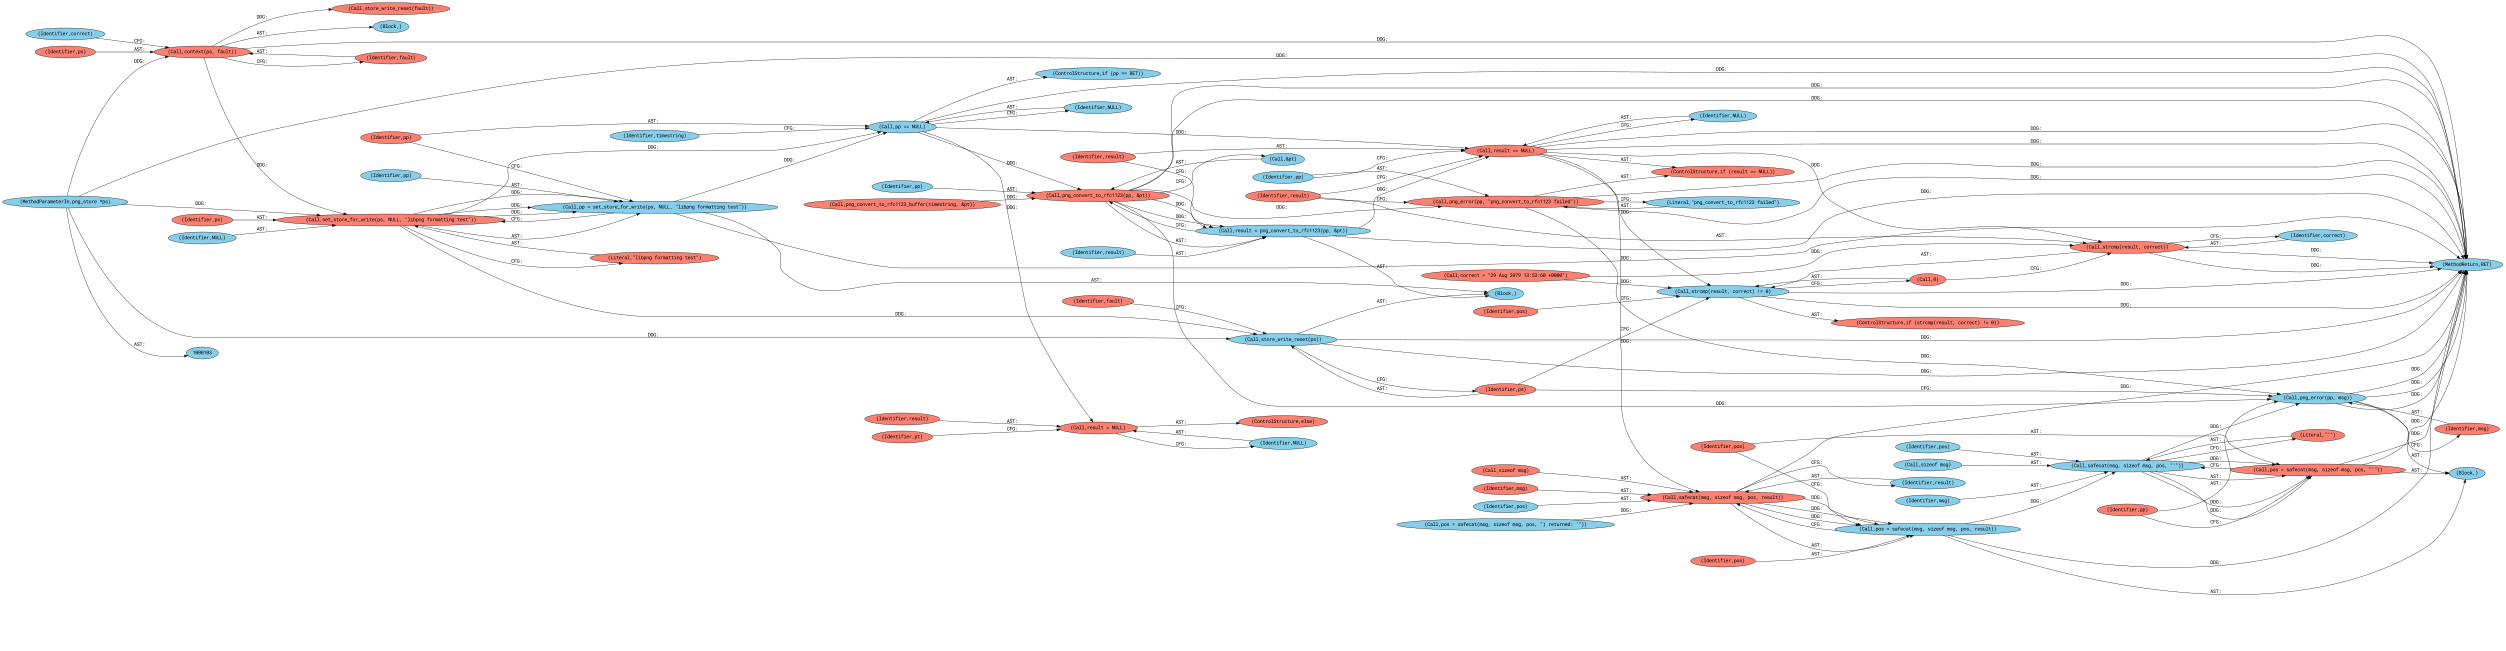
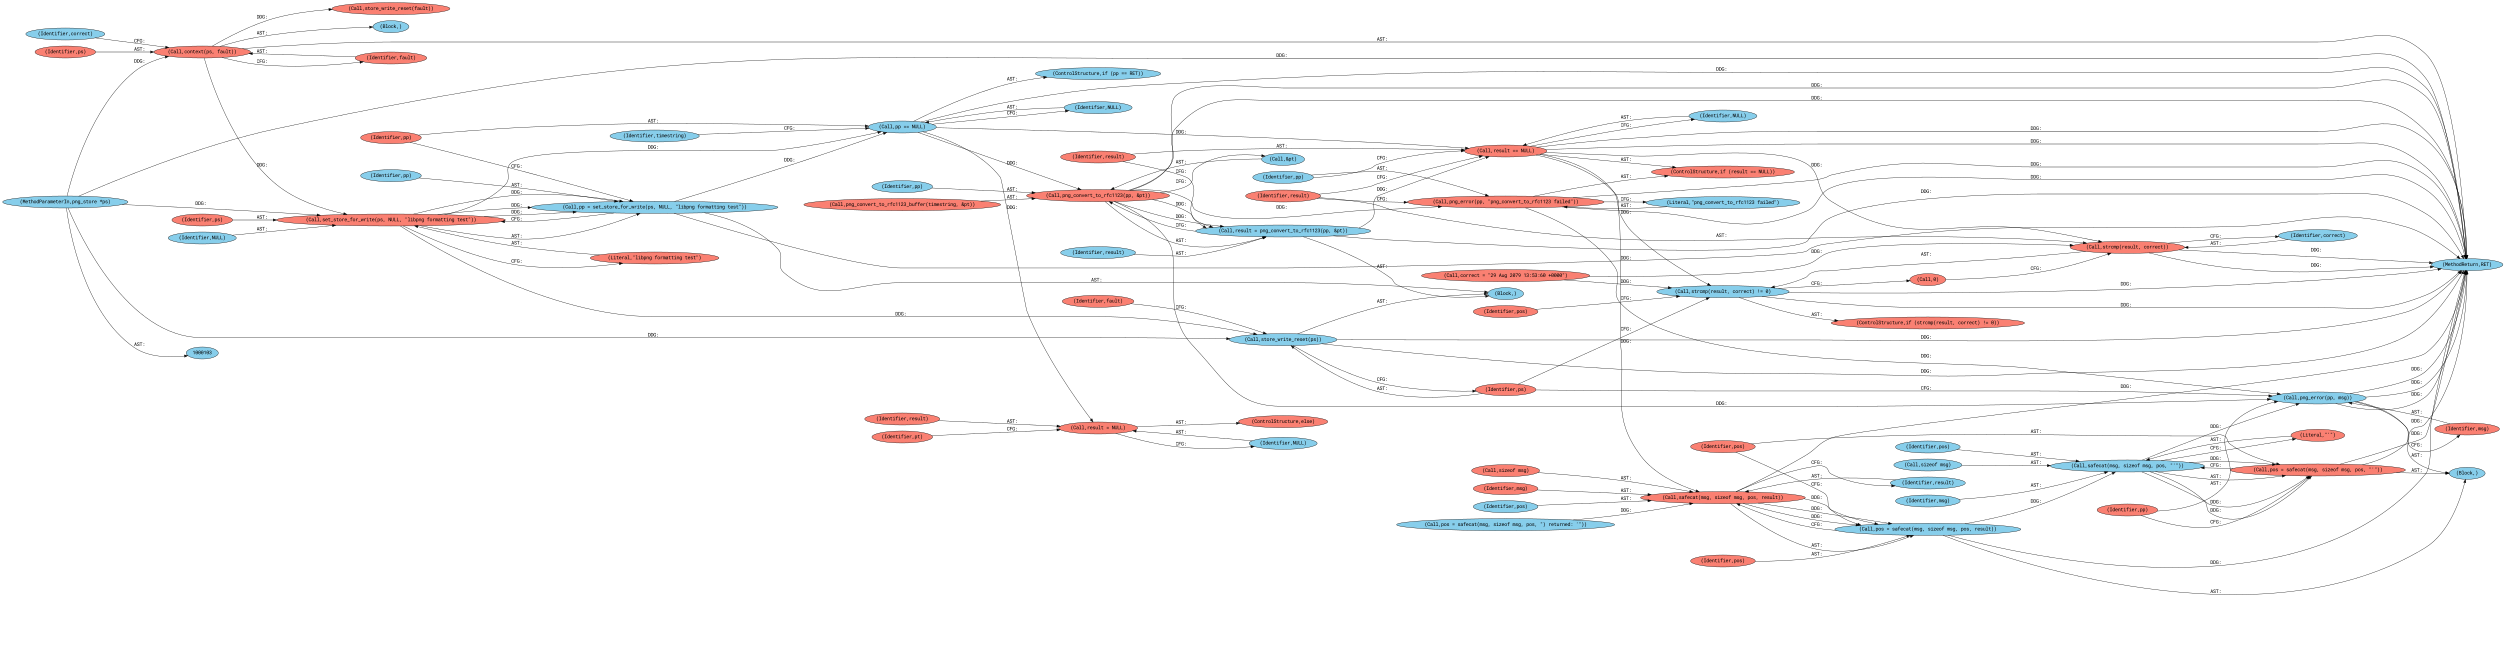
edge "(Call,context(ps, fault))" -> "(MethodReturn,RET)": label "DDG: " -> "AST: "
edge "(Call,png_convert_to_rfc1123_buffer(timestring, &pt))" -> "(Call,png_convert_to_rfc1123(pp, &pt))": label "DDG: " -> "AST: "
edge "(Call,0)" -> "(Call,strcmp(result, correct) != 0)": removed, label "AST:"
